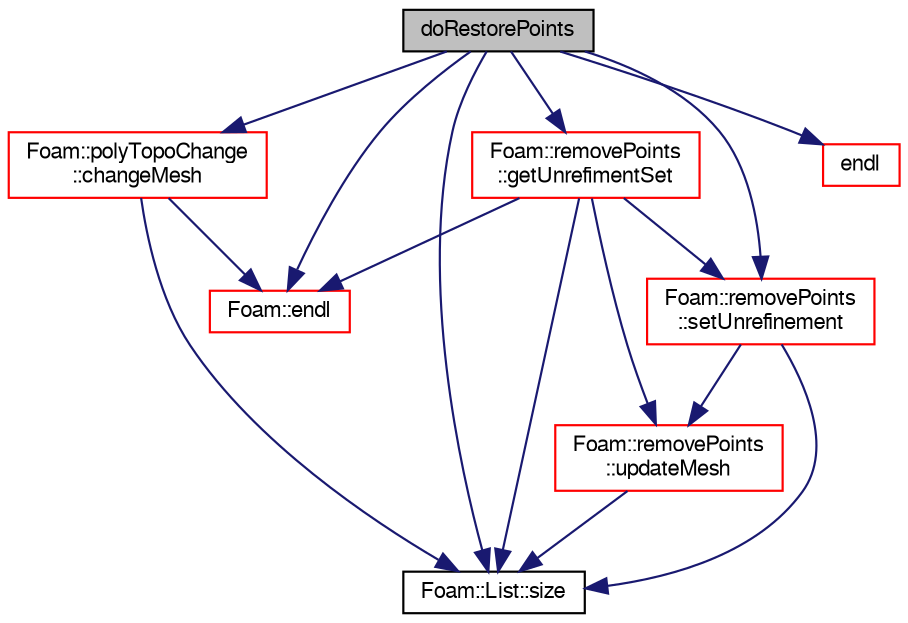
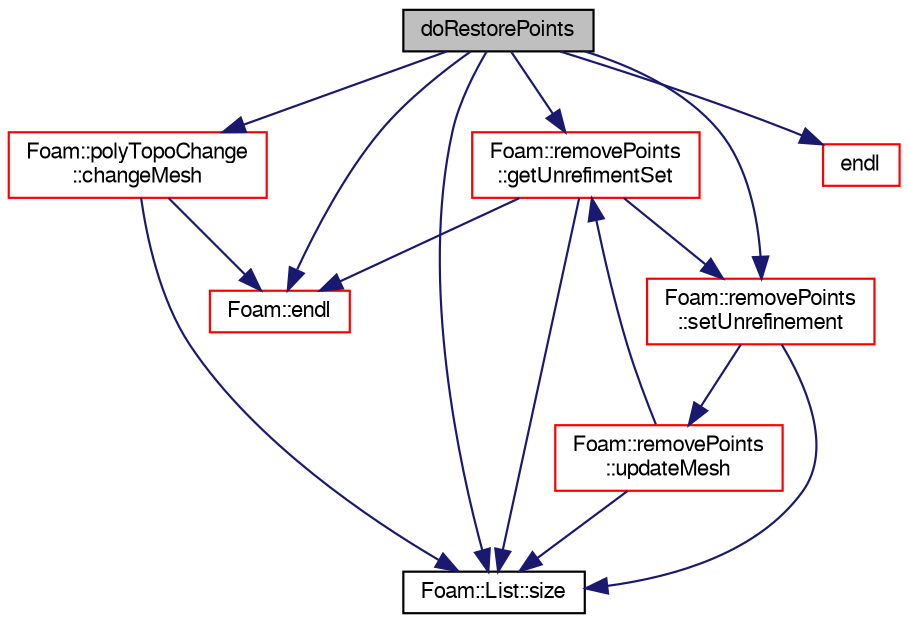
edge "Foam::removePoints ::getUnrefimentSet" -> "Foam::removePoints ::updateMesh": reversed
